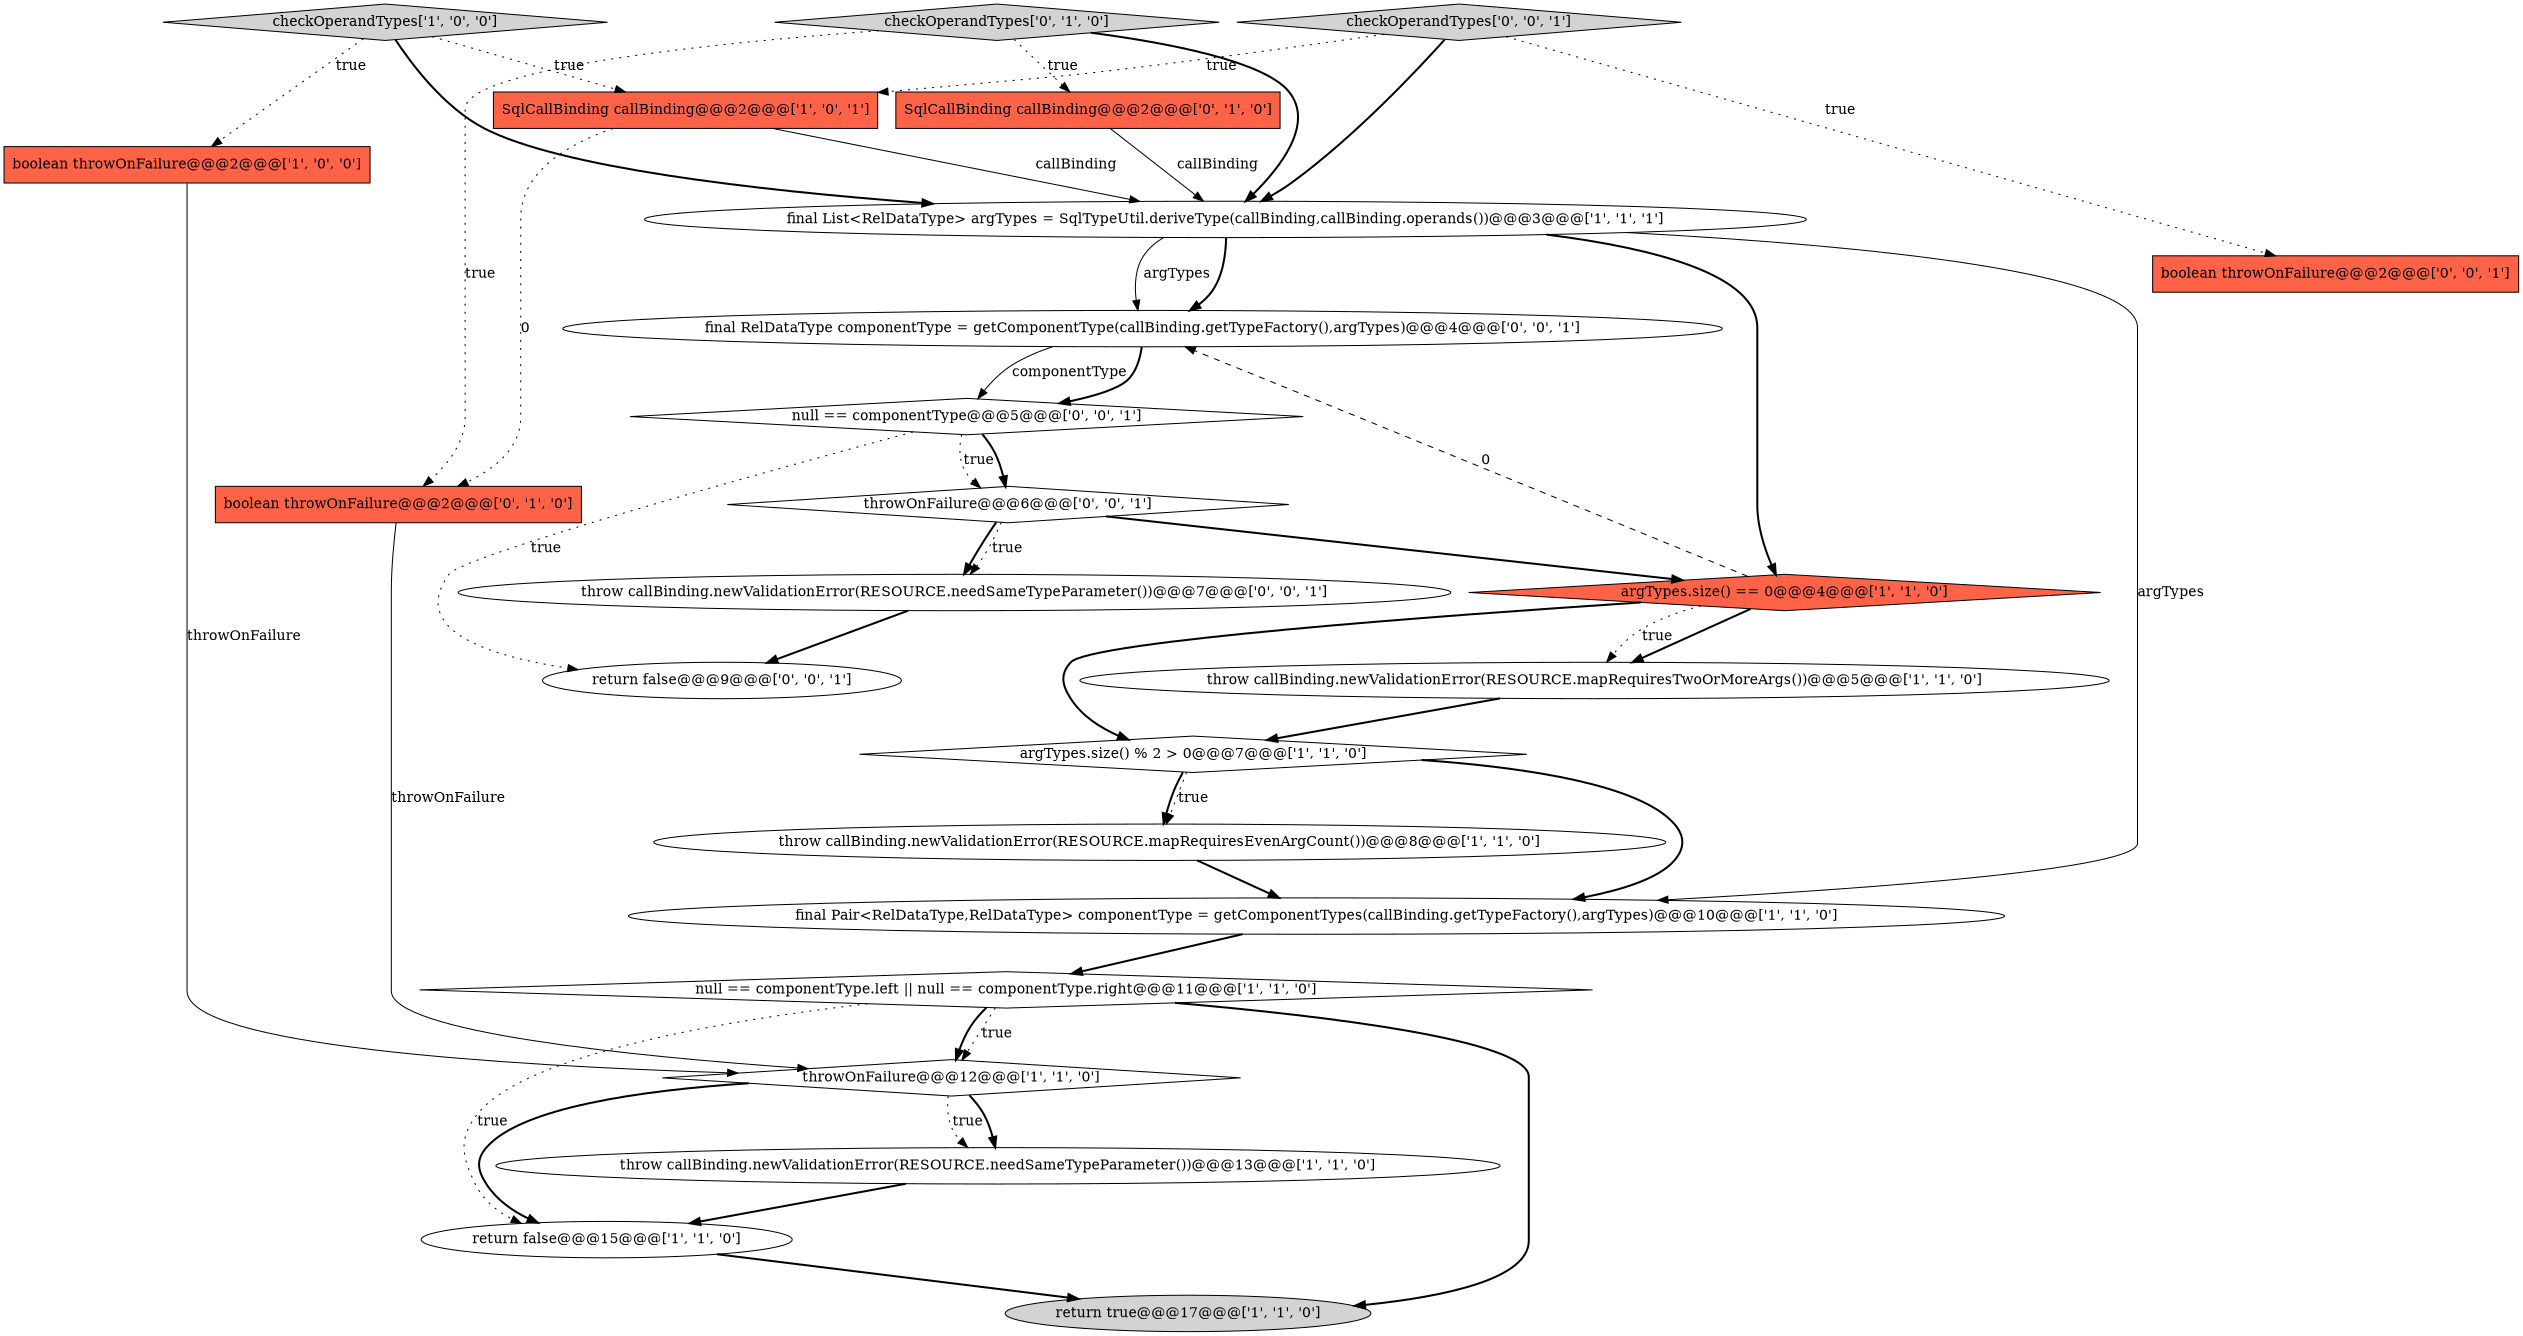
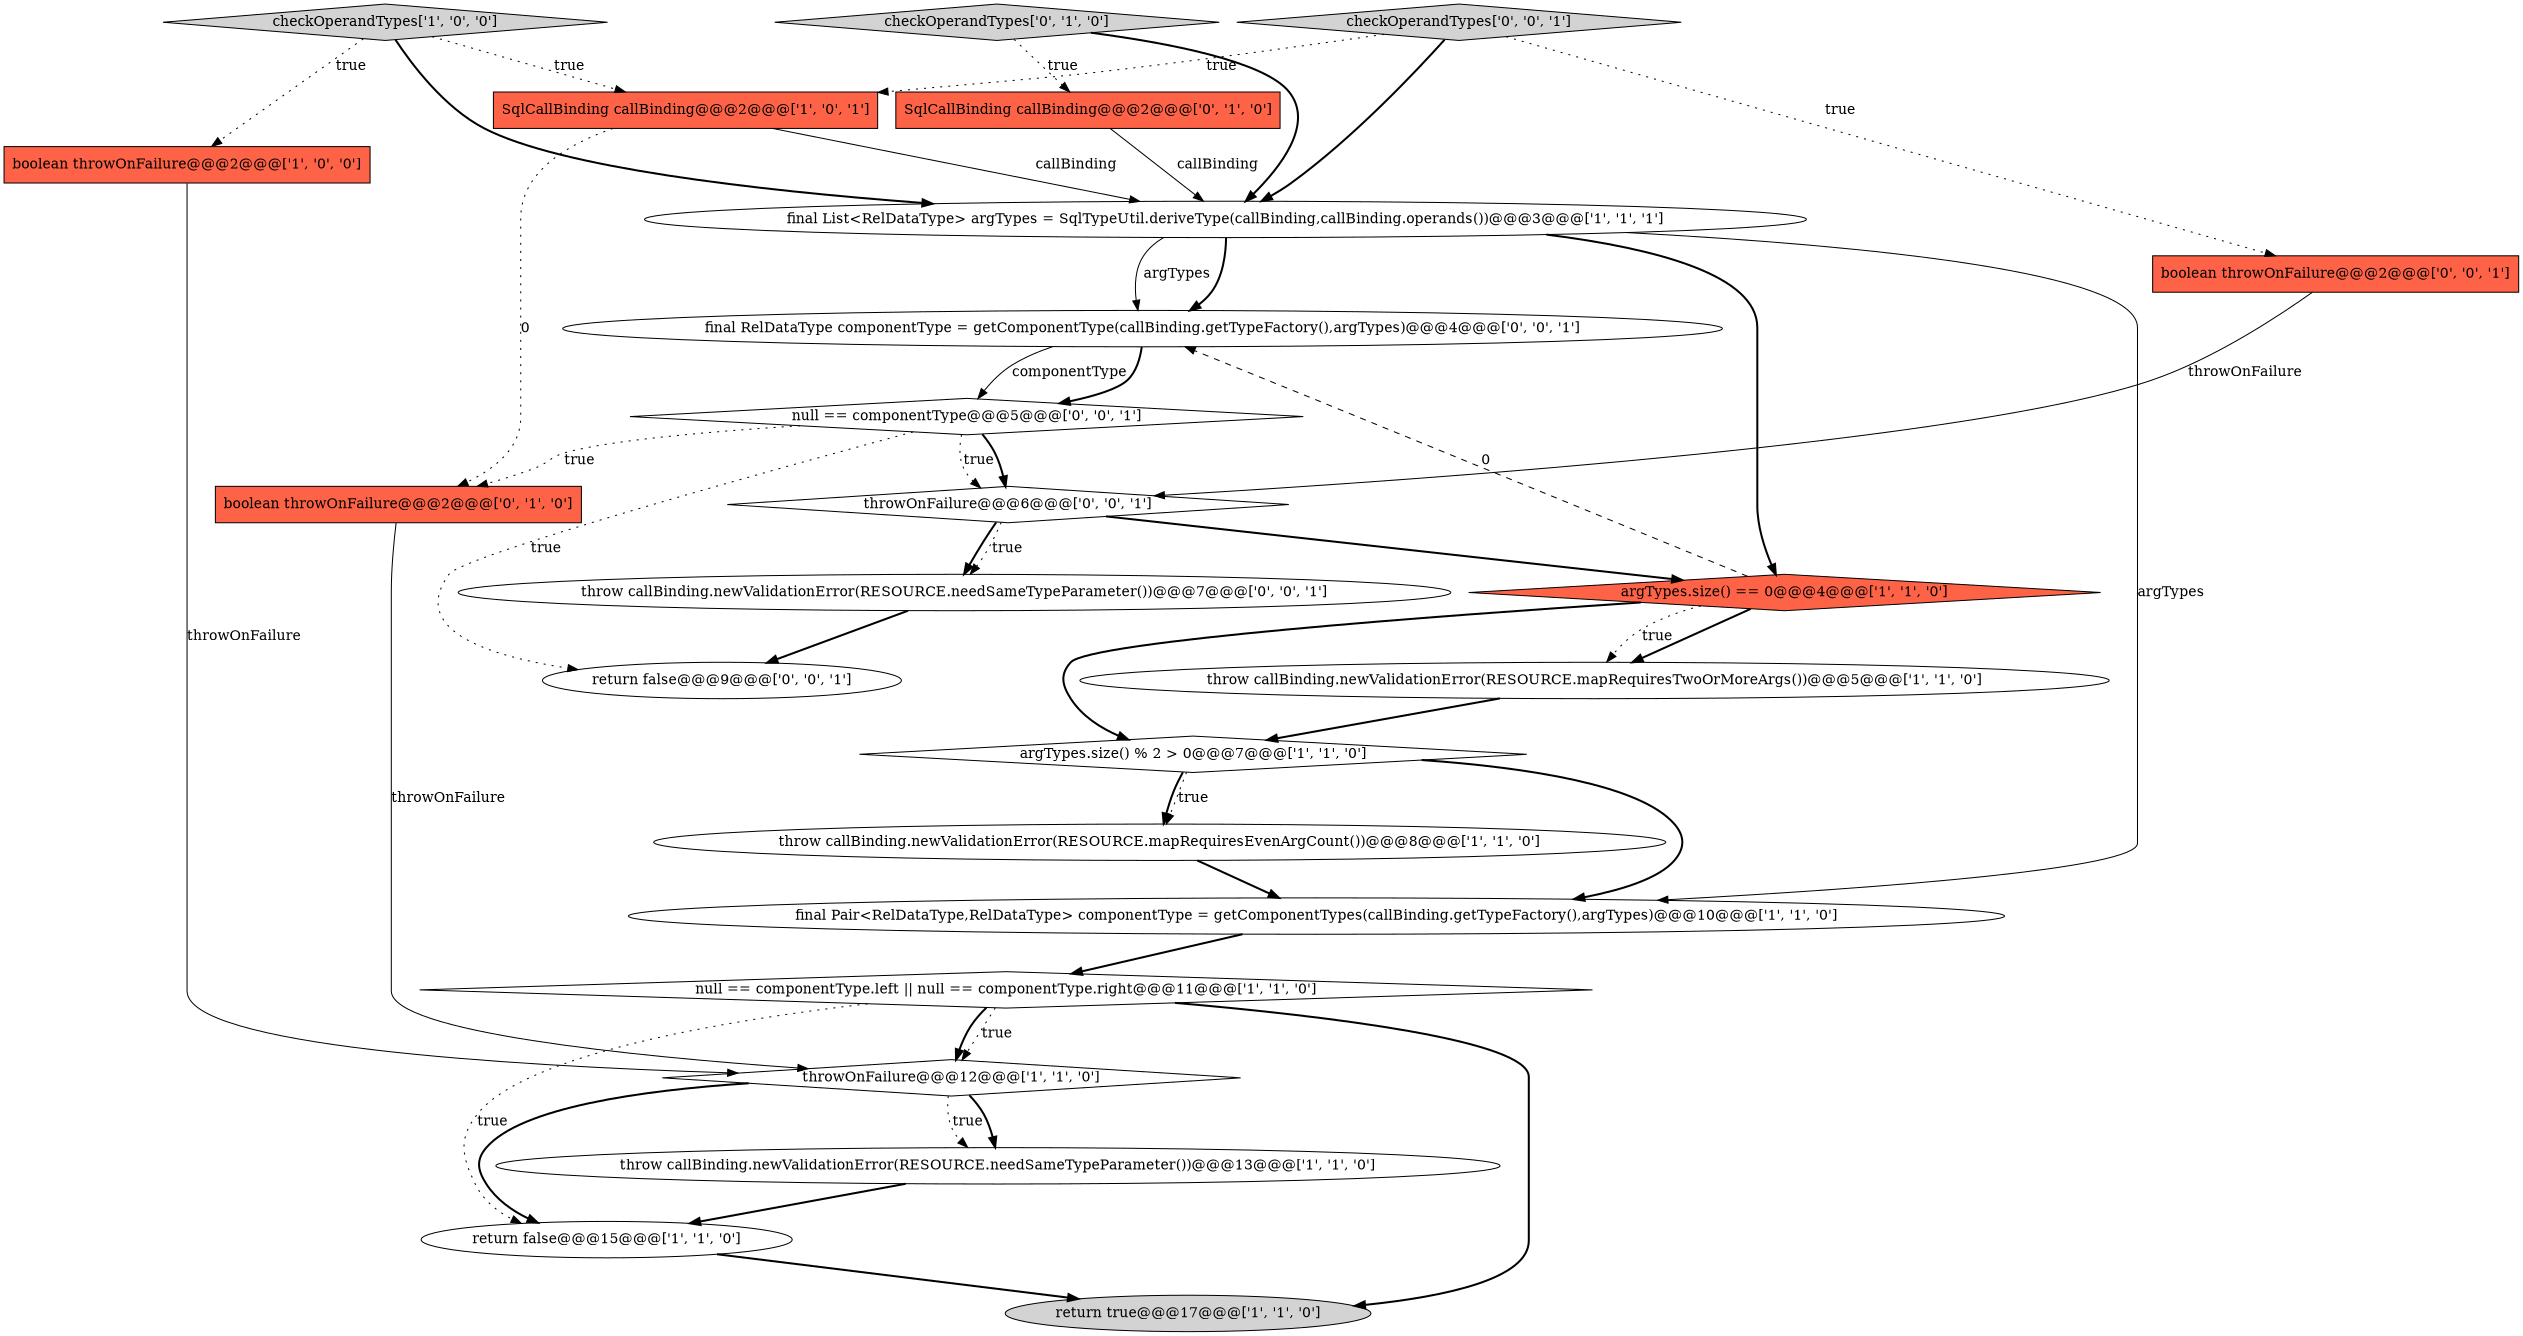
edge "checkOperandTypes['0', '1', '0']" -> "boolean throwOnFailure@@@2@@@['0', '1', '0']": now "null == componentType@@@5@@@['0', '0', '1']" -> "boolean throwOnFailure@@@2@@@['0', '1', '0']"
edge "boolean throwOnFailure@@@2@@@['0', '0', '1']" -> "throwOnFailure@@@6@@@['0', '0', '1']": added, label "throwOnFailure"
